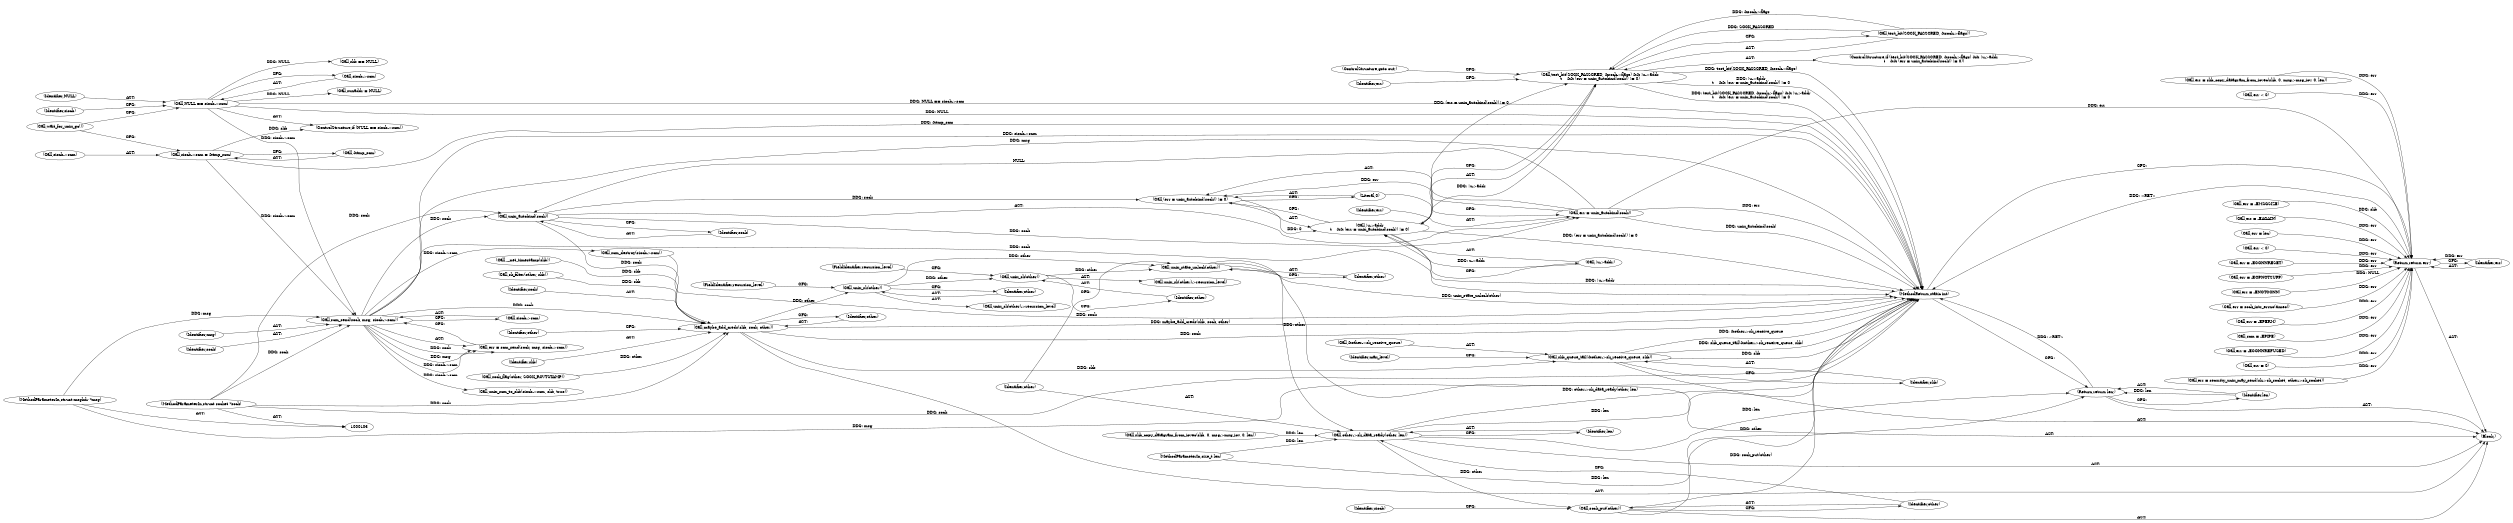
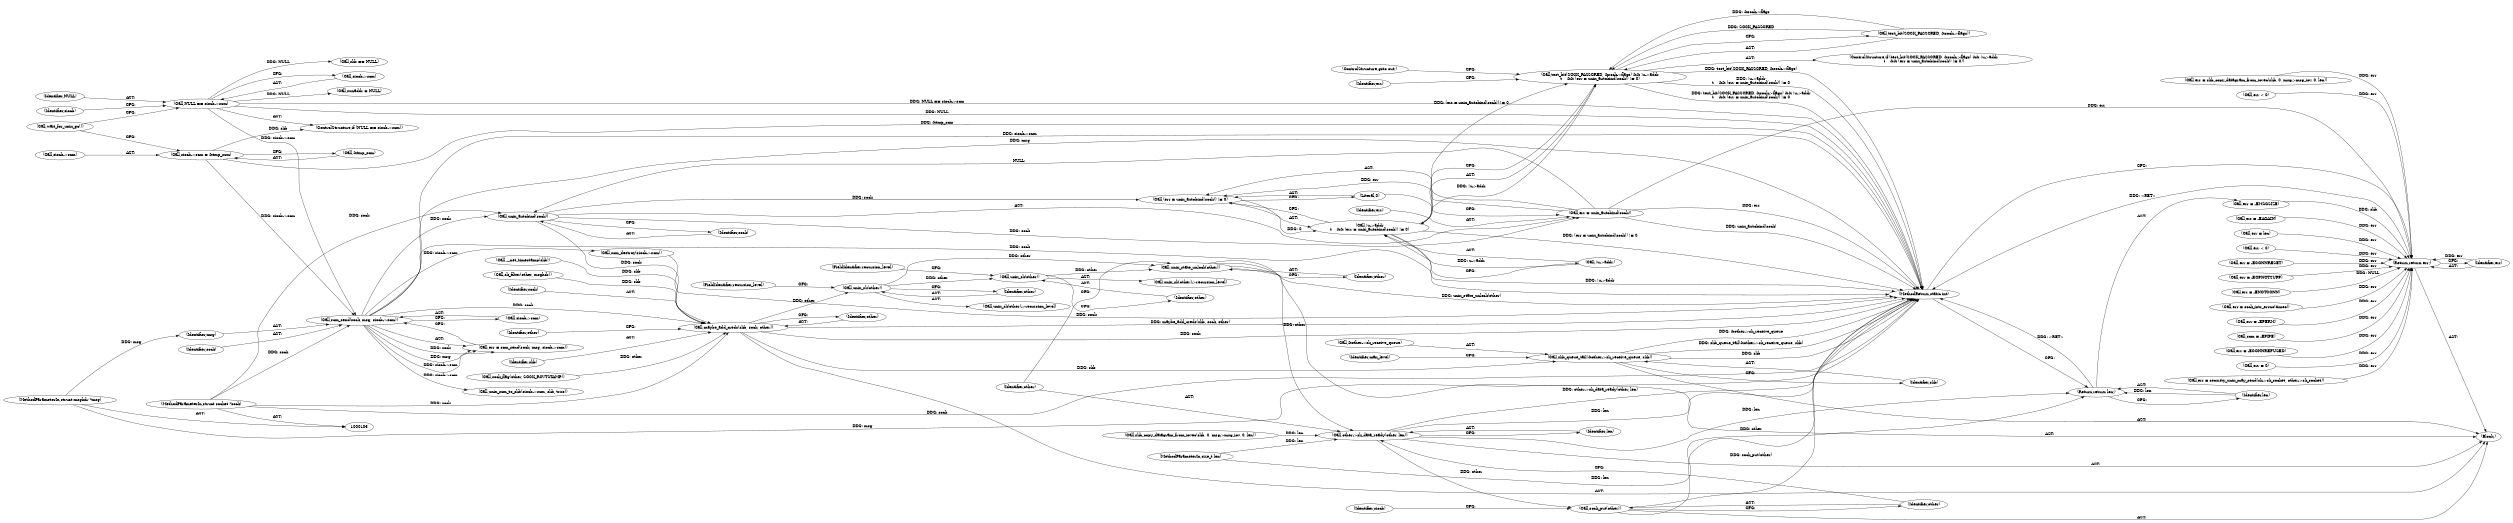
node "(Call,sk_filter(other, skb))": label "(Call,sk_filter(other, skb))" -> "(Call,sk_filter(other, msghdr))"
edge "(MethodParameterIn,struct msghdr *msg)" -> "(Call,scm_send(sock, msg, siocb->scm))": now "(MethodParameterIn,struct msghdr *msg)" -> "(Identifier,msg)"
edge "(Return,return len;)" -> "(Block,)": now "(Return,return len;)" -> "(Call,err = -EMSGSIZE)"
